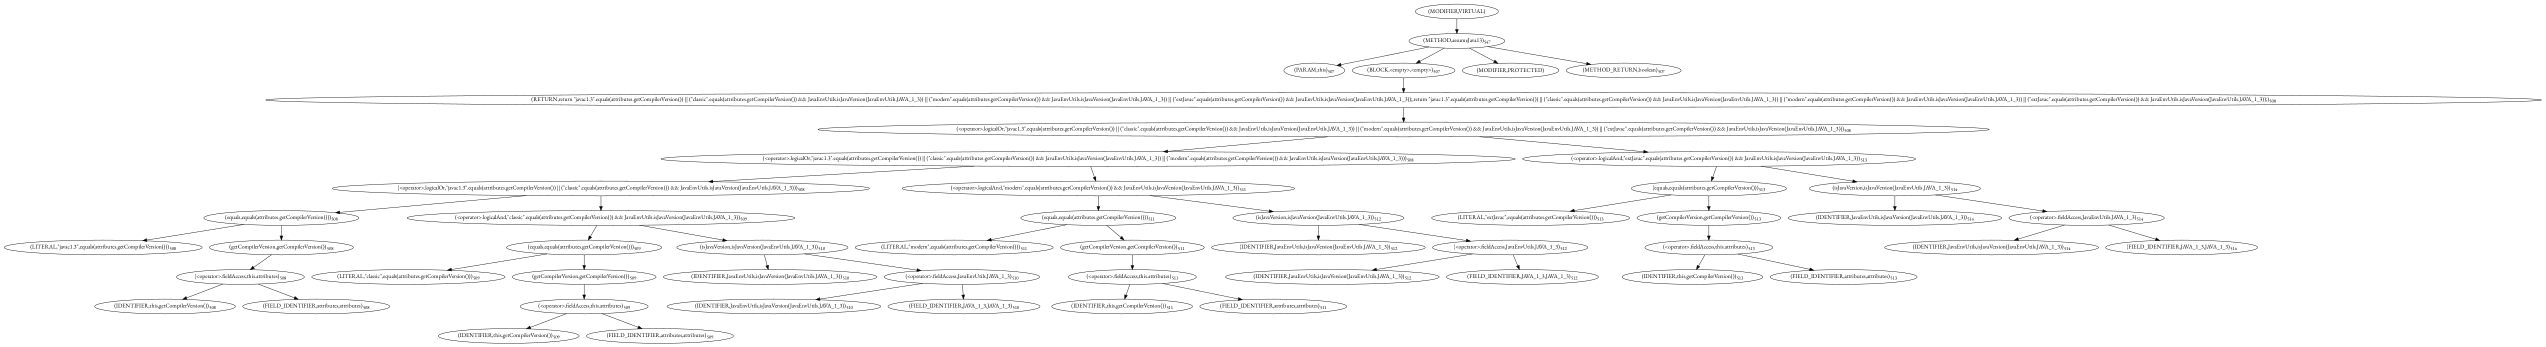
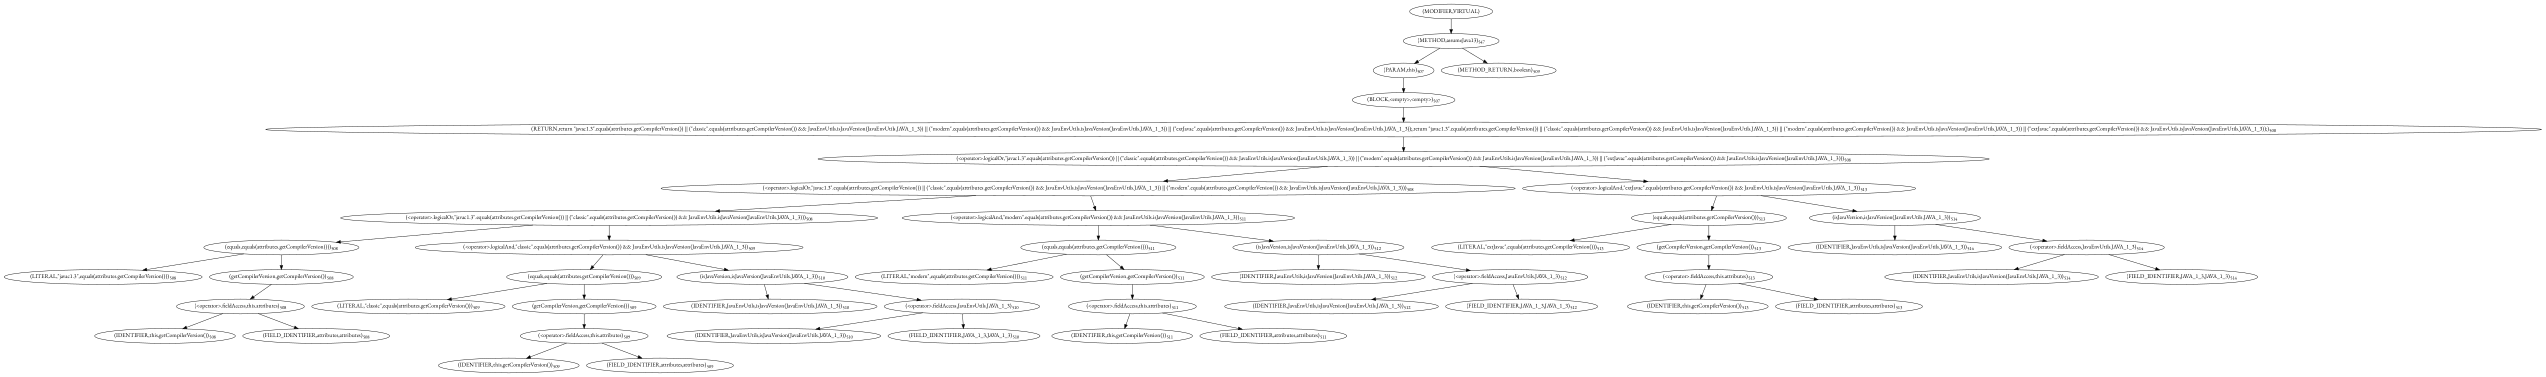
edge "(METHOD,assumeJava13)" -> "(BLOCK,<empty>,<empty>)": now "(PARAM,this)" -> "(BLOCK,<empty>,<empty>)"
node "(MODIFIER,PROTECTED)": removed
node "(METHOD_RETURN,boolean)": text "507" -> "509"
